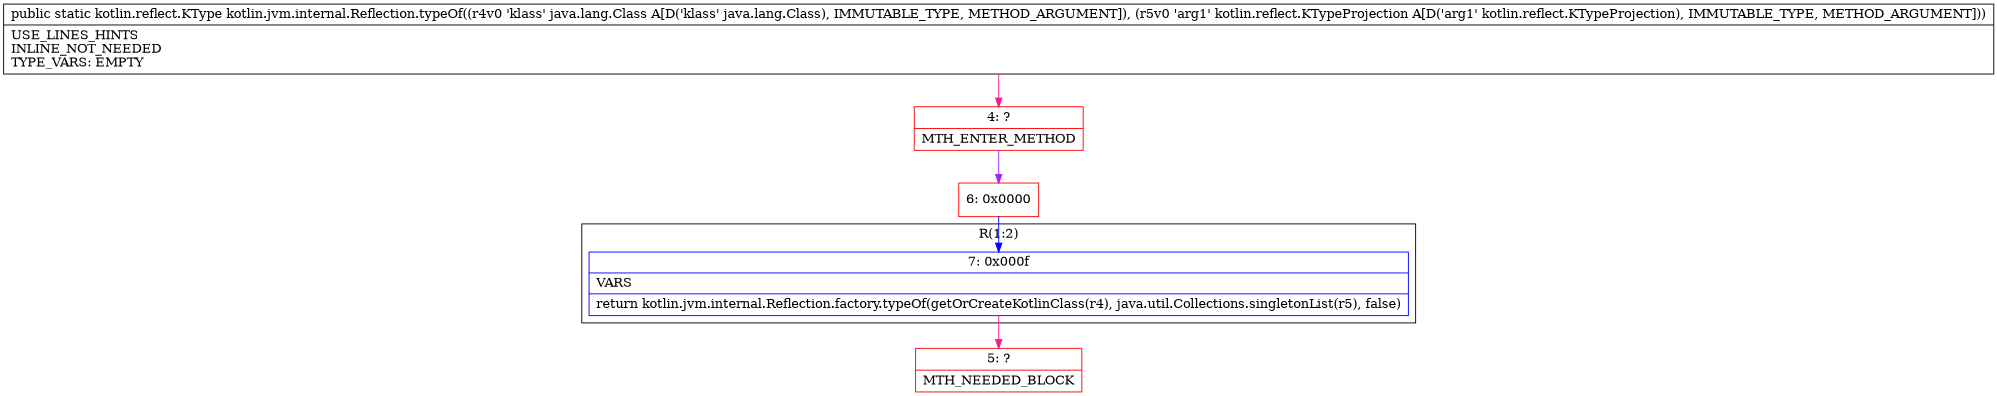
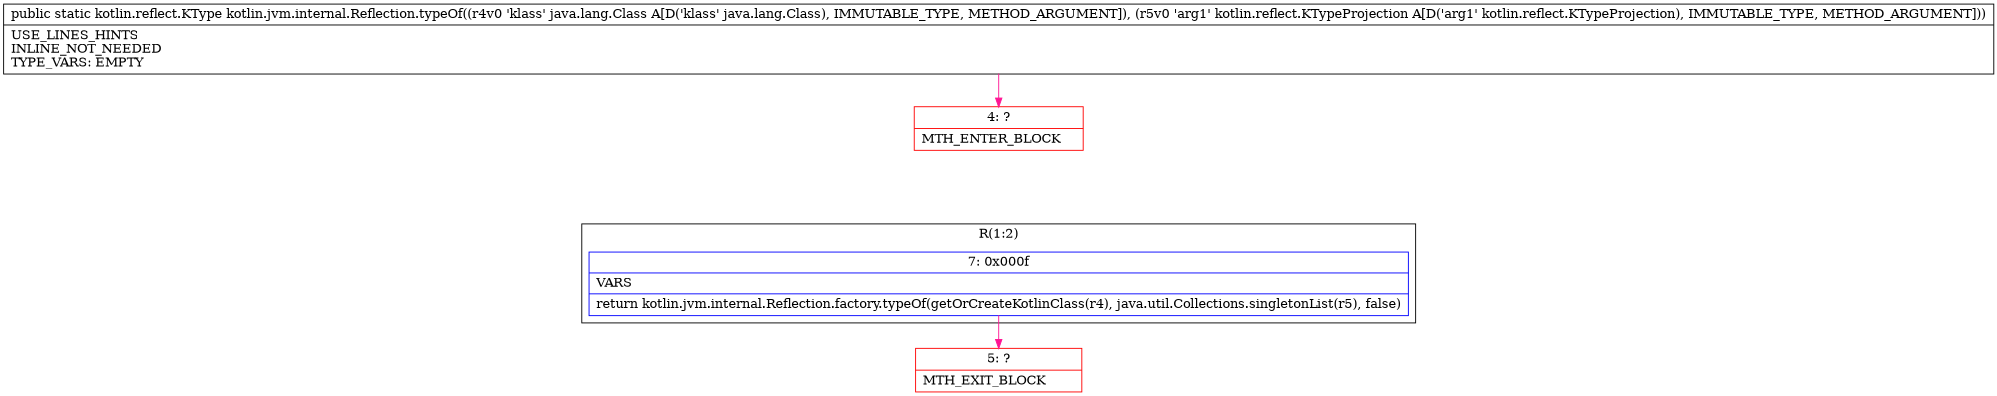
node "4: ?": text "MTH_ENTER_METHOD" -> "MTH_ENTER_BLOCK"
node "6: 0x0000": removed
node "5: ?": text "MTH_NEEDED_BLOCK" -> "MTH_EXIT_BLOCK"
